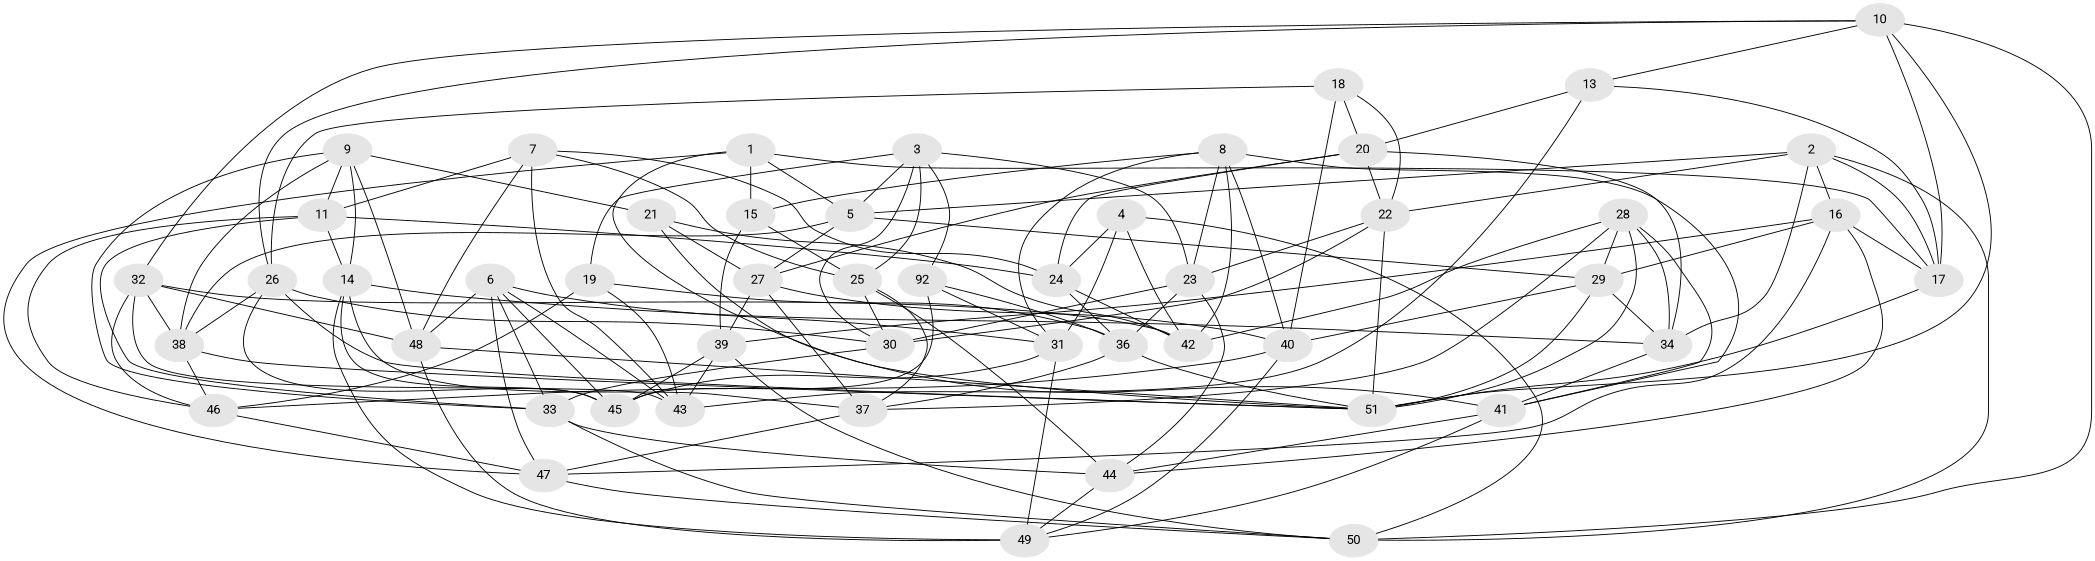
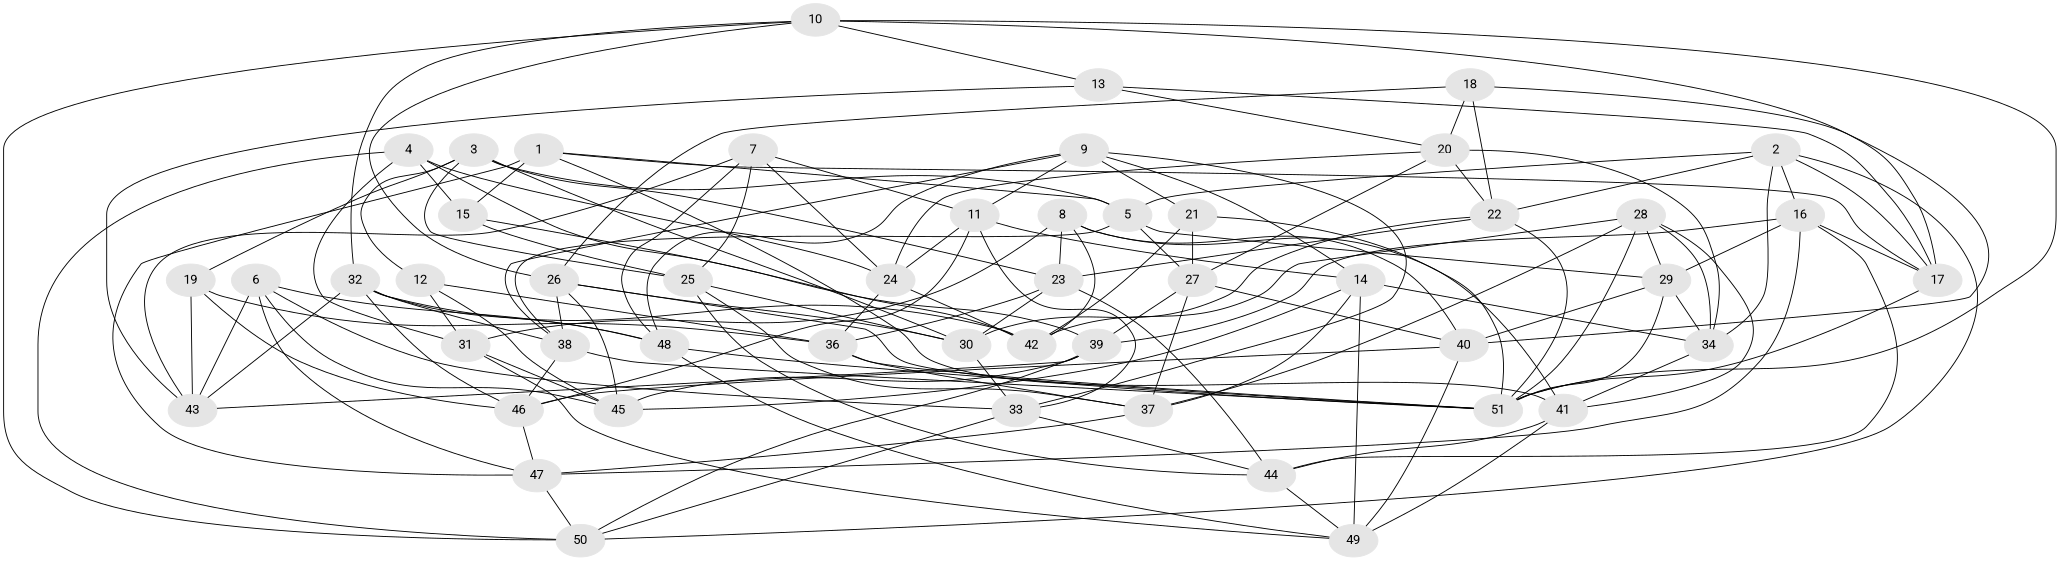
edge "8" -- "15": now "4" -- "15"
node "92": label "92" -> "12"
edge "6" -- "31": removed
